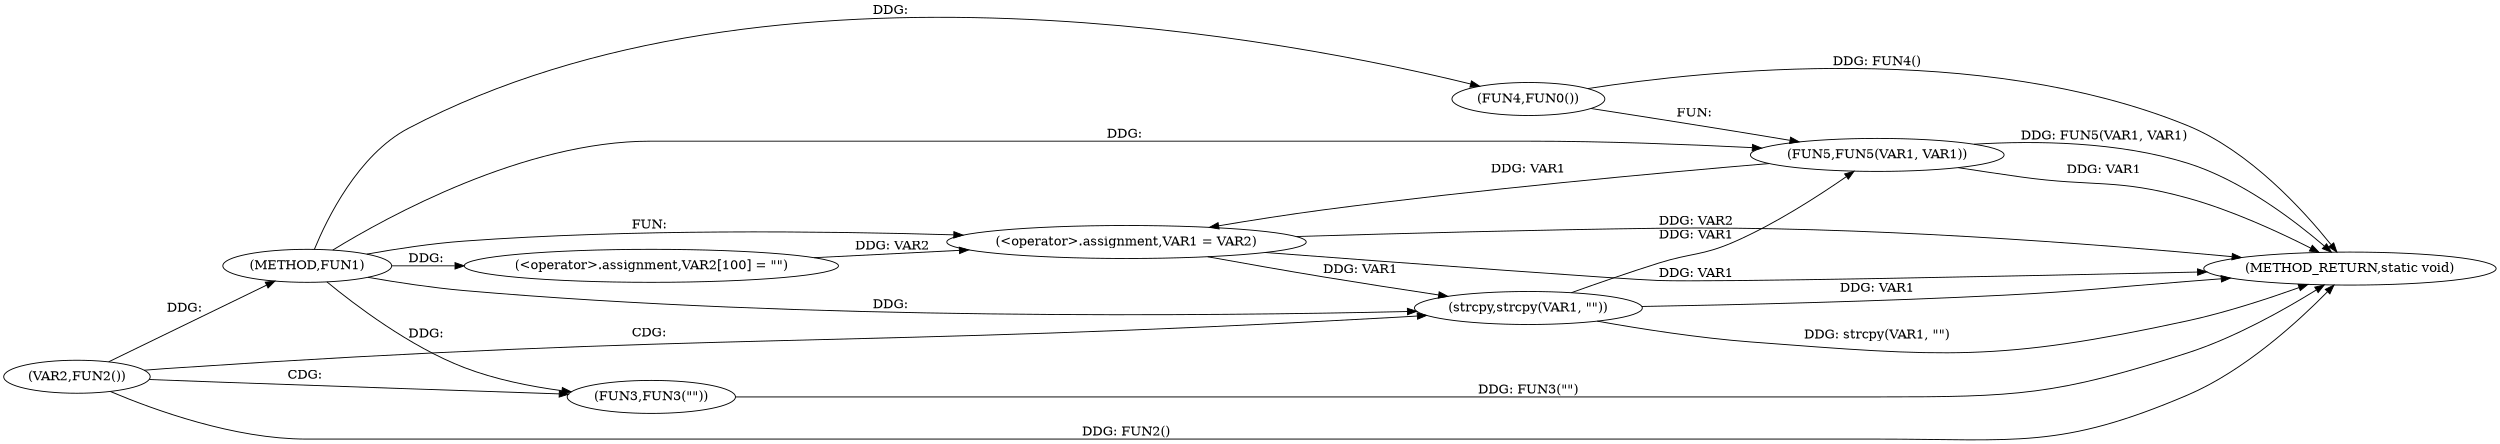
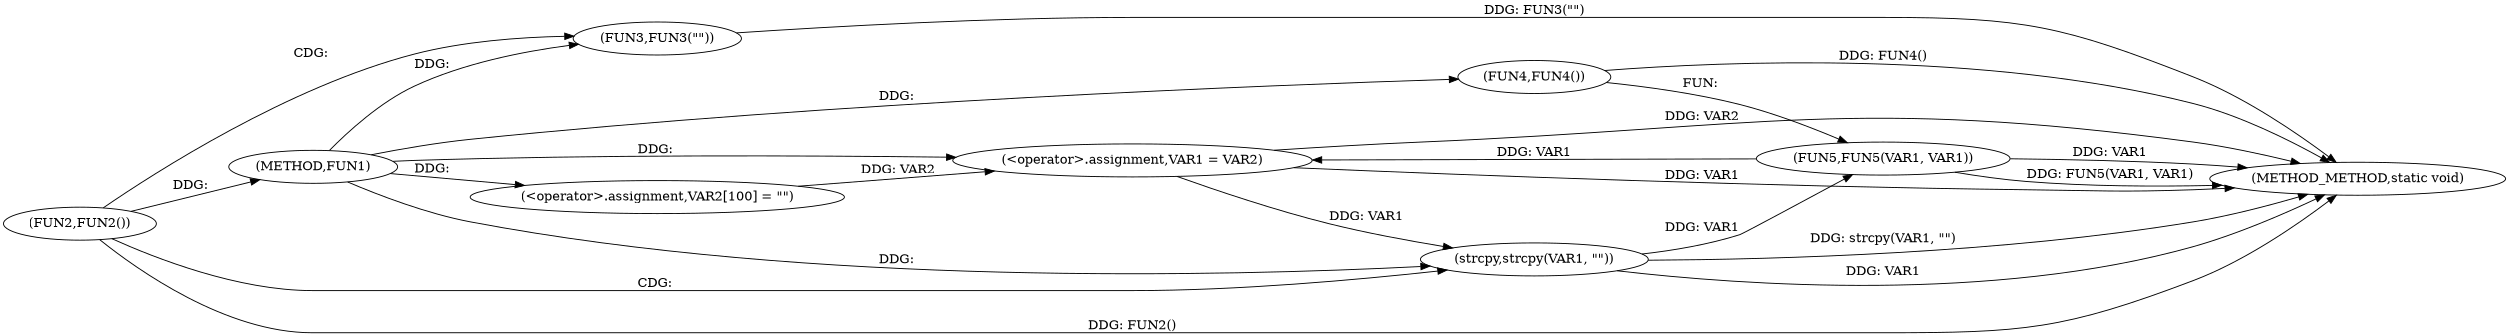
node "(FUN4,FUN0())": label "(FUN4,FUN0())" -> "(FUN4,FUN4())"
edge "(METHOD,FUN1)" -> "(FUN5,FUN5(VAR1, VAR1))": removed, label "DDG:"
edge "(METHOD,FUN1)" -> "(<operator>.assignment,VAR1 = VAR2)": label "FUN: " -> "DDG: "
node "(METHOD_RETURN,static void)": label "(METHOD_RETURN,static void)" -> "(METHOD_METHOD,static void)"
node "(VAR2,FUN2())": label "(VAR2,FUN2())" -> "(FUN2,FUN2())"
